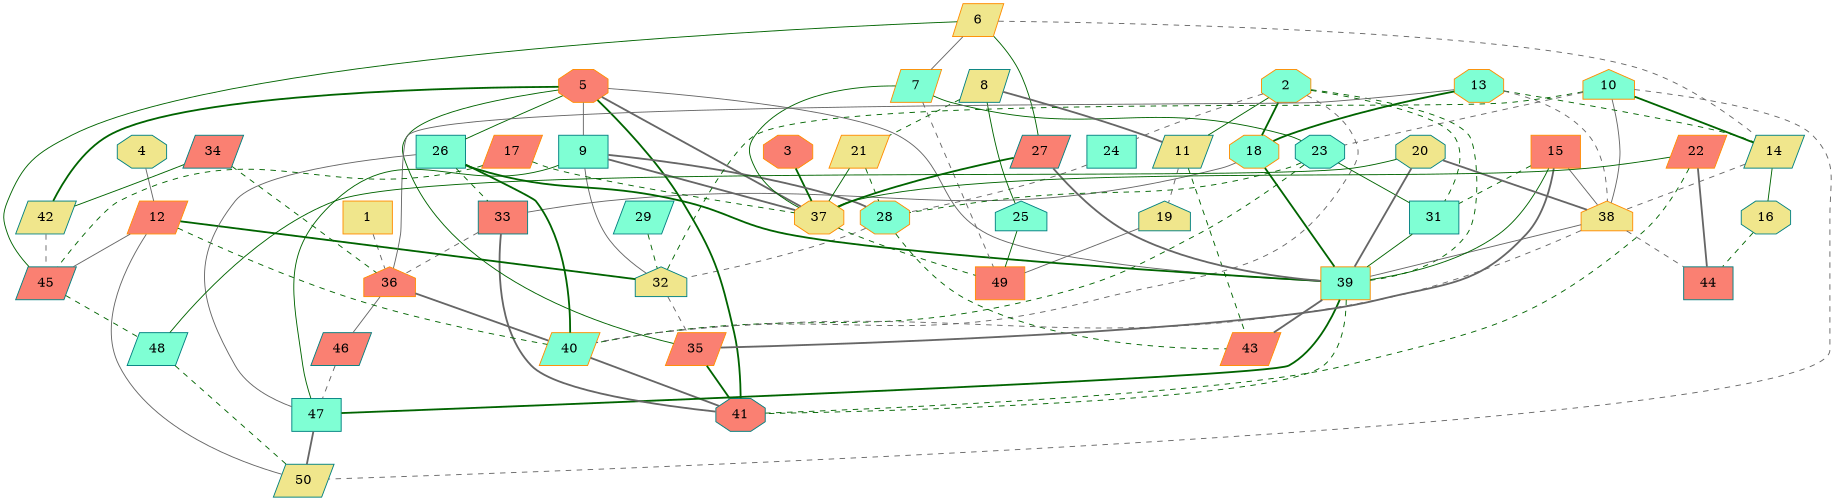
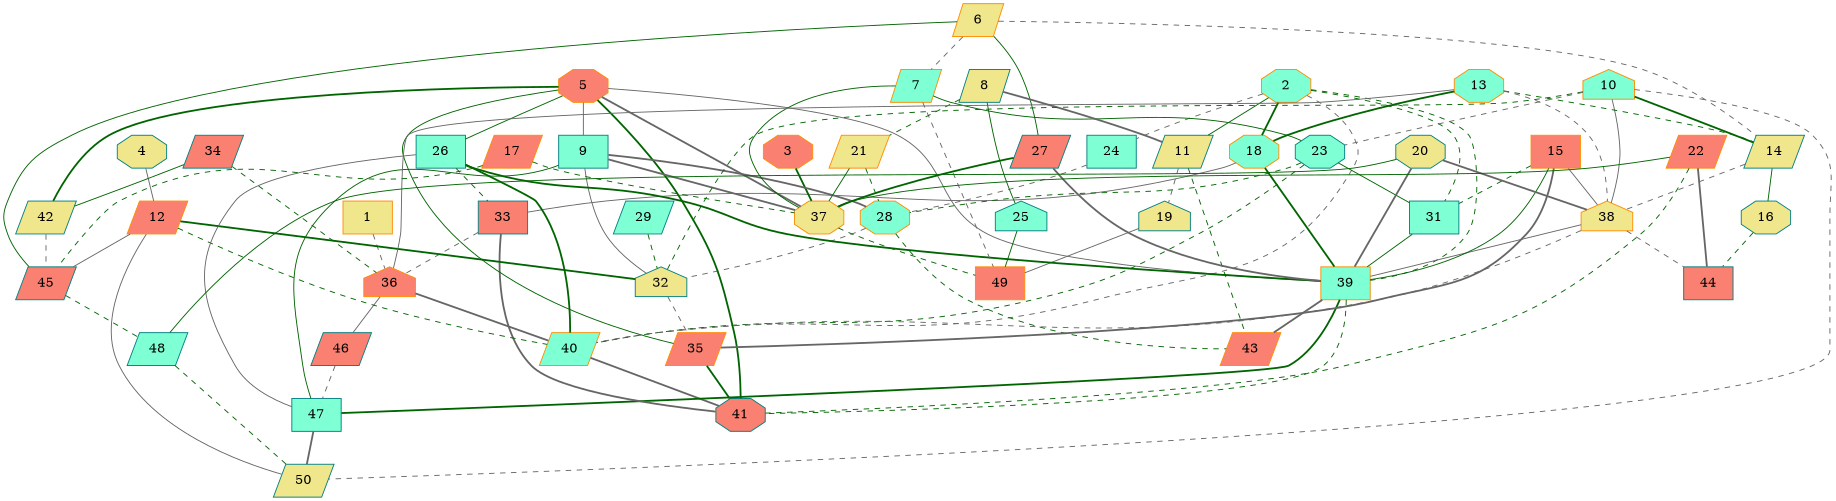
edge "6" -- "7": style solid -> dashed
